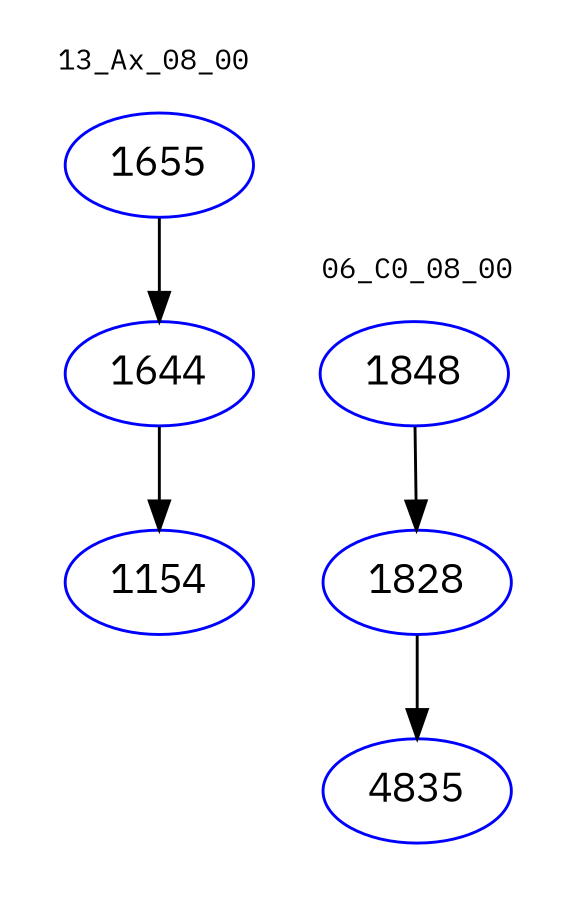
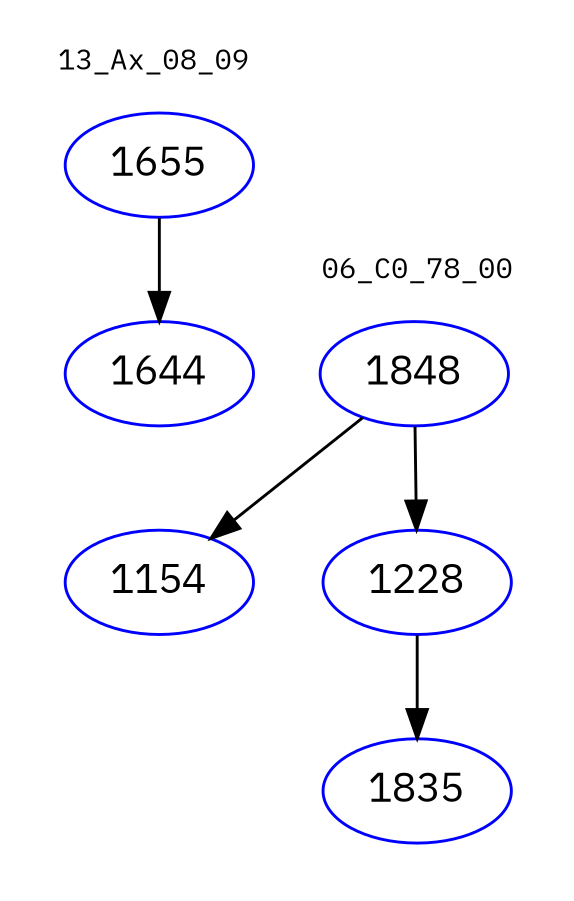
cluster "13_Ax_08_00": label "13_Ax_08_00" -> "13_Ax_08_09"
cluster "06_C0_08_00": label "06_C0_08_00" -> "06_C0_78_00"
edge "1644" -> "1154": now "1848" -> "1154"
node "1828": label "1828" -> "1228"
node "4835": label "4835" -> "1835"
